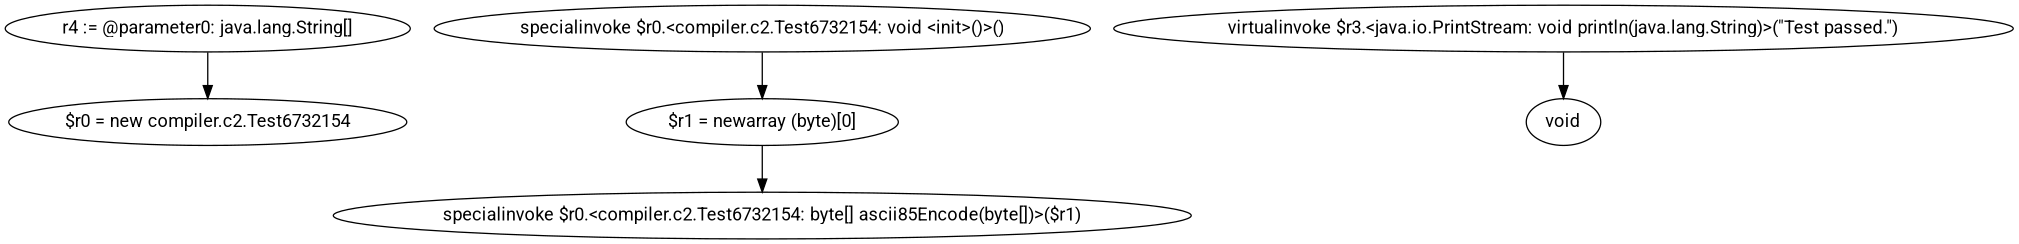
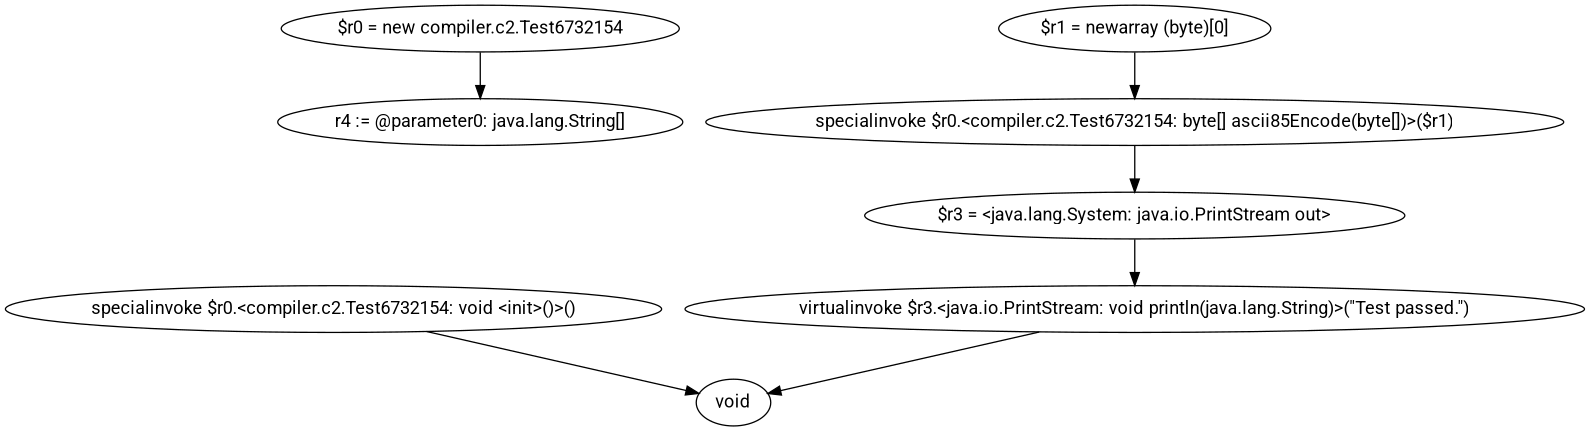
edge "r4 := @parameter0: java.lang.String[]" -> "$r0 = new compiler.c2.Test6732154": reversed
edge "specialinvoke $r0.<compiler.c2.Test6732154: void <init>()>()" -> "$r1 = newarray (byte)[0]": now "specialinvoke $r0.<compiler.c2.Test6732154: void <init>()>()" -> "void"
node "$r3 = <java.lang.System: java.io.PrintStream out>": added
